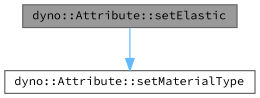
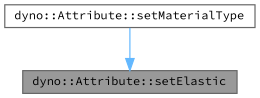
edge "dyno::Attribute::setElastic" -> "dyno::Attribute::setMaterialType": reversed
